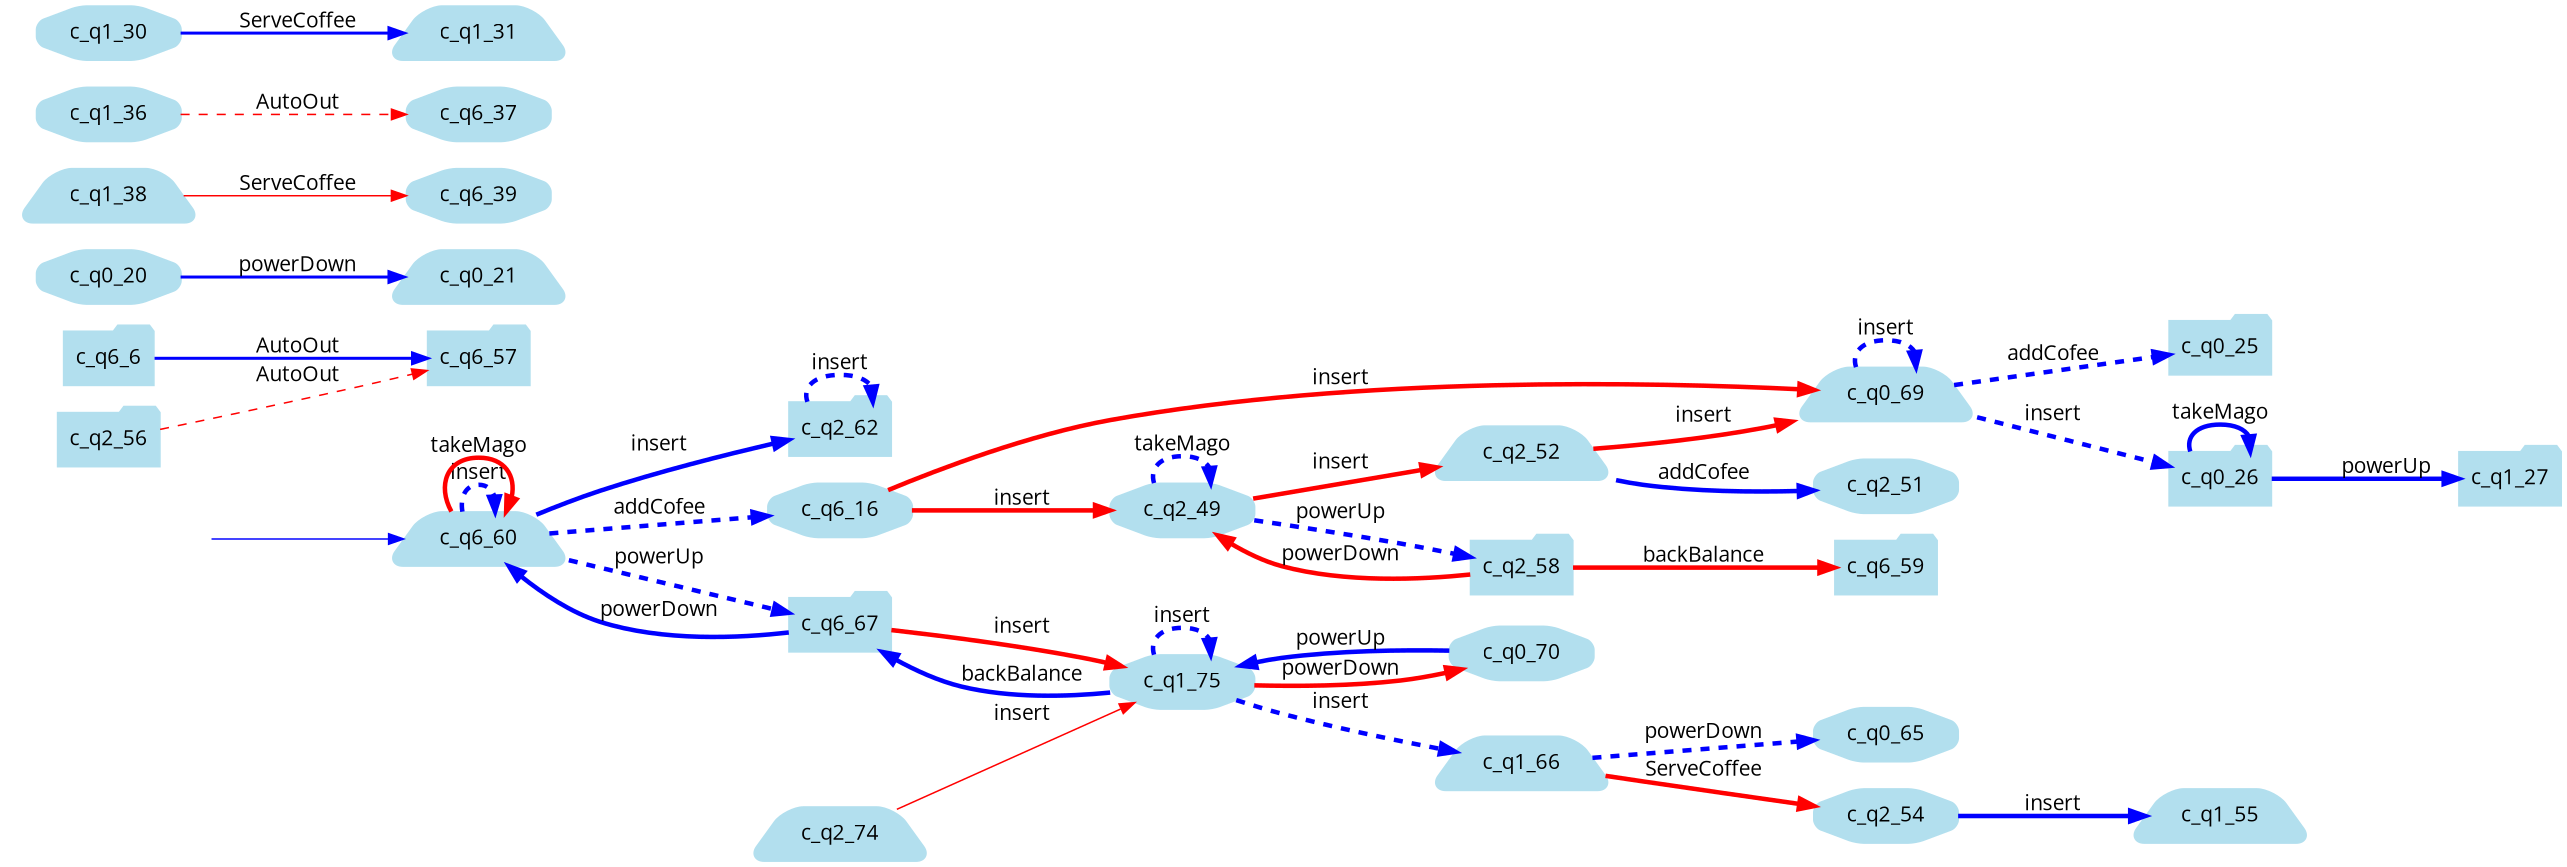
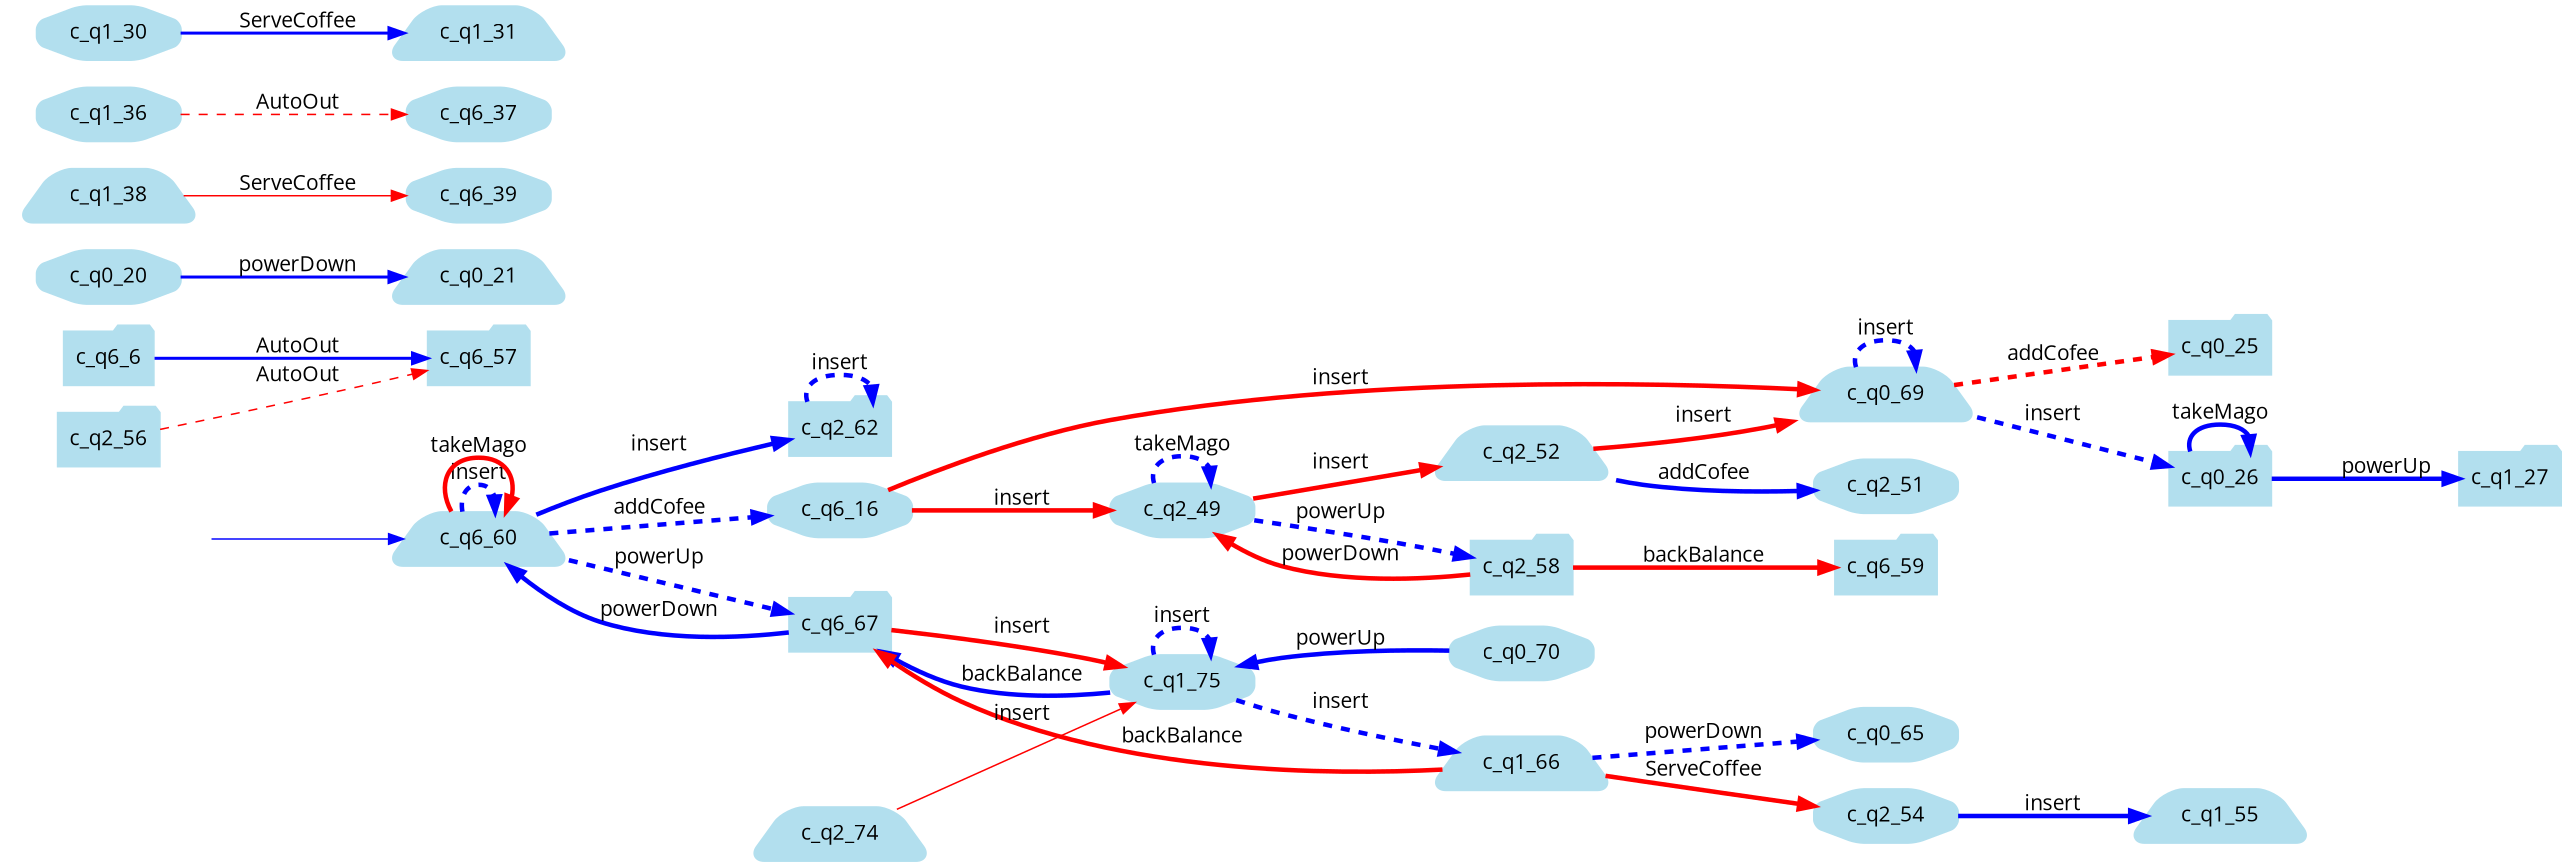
edge "c_q0_69" -> "c_q0_25": color blue -> red
edge "c_q1_75" -> "c_q0_70": removed, label "powerDown"
edge "c_q1_66" -> "c_q6_67": added, label "backBalance"
